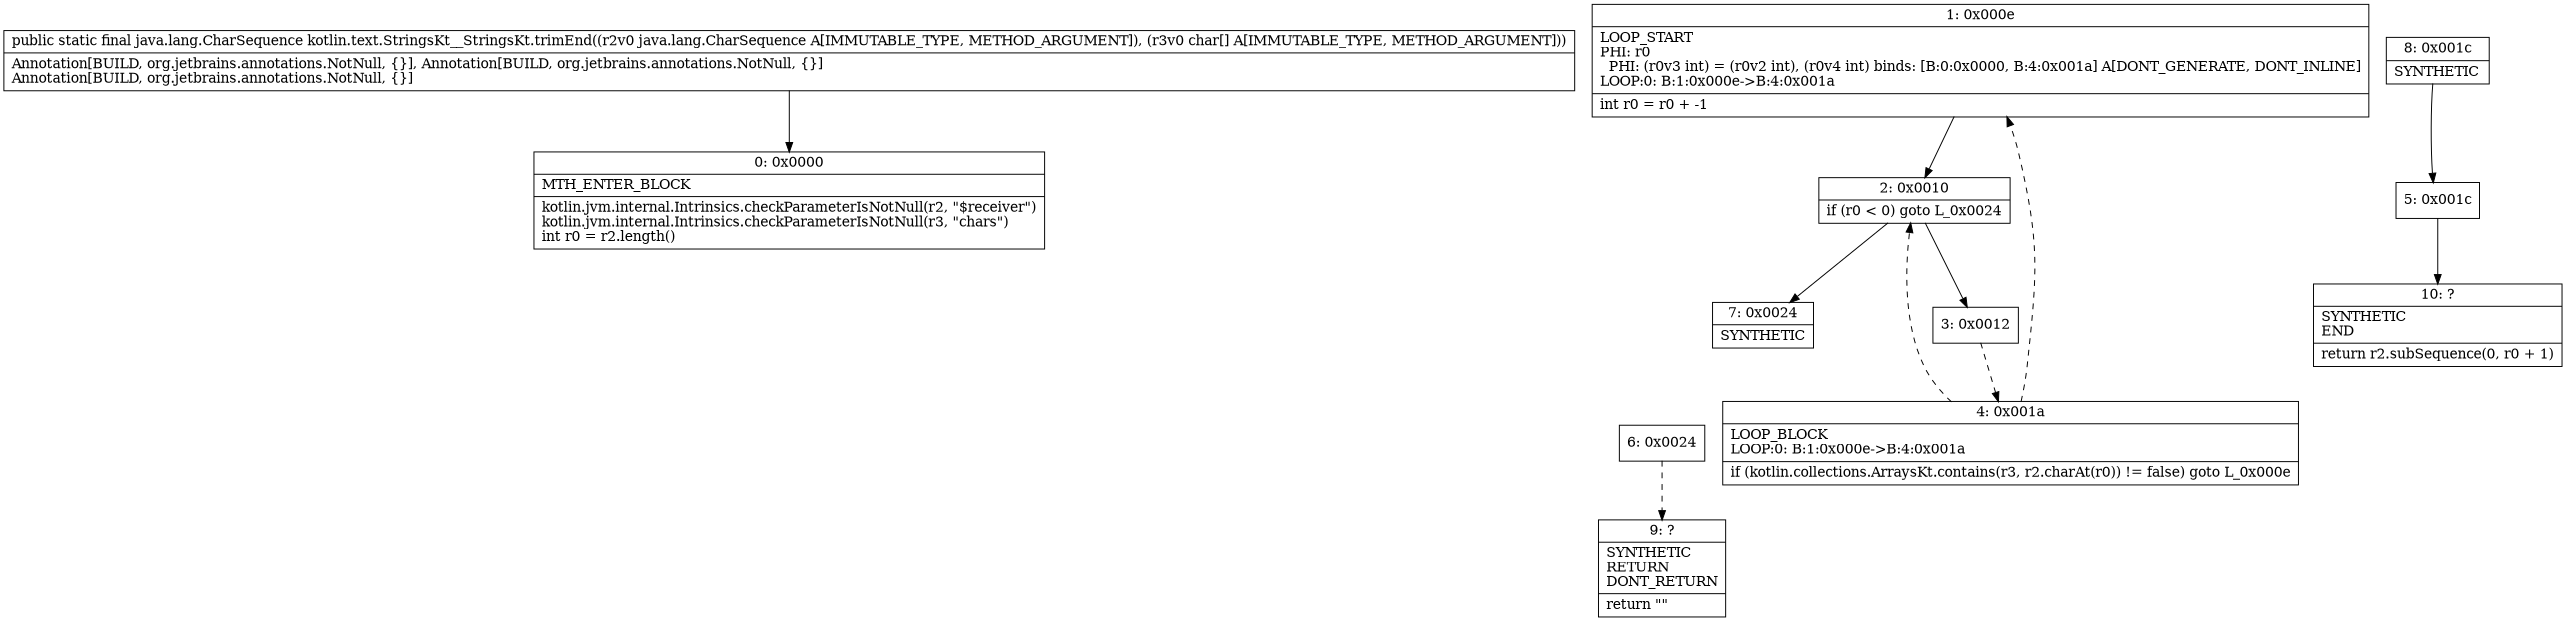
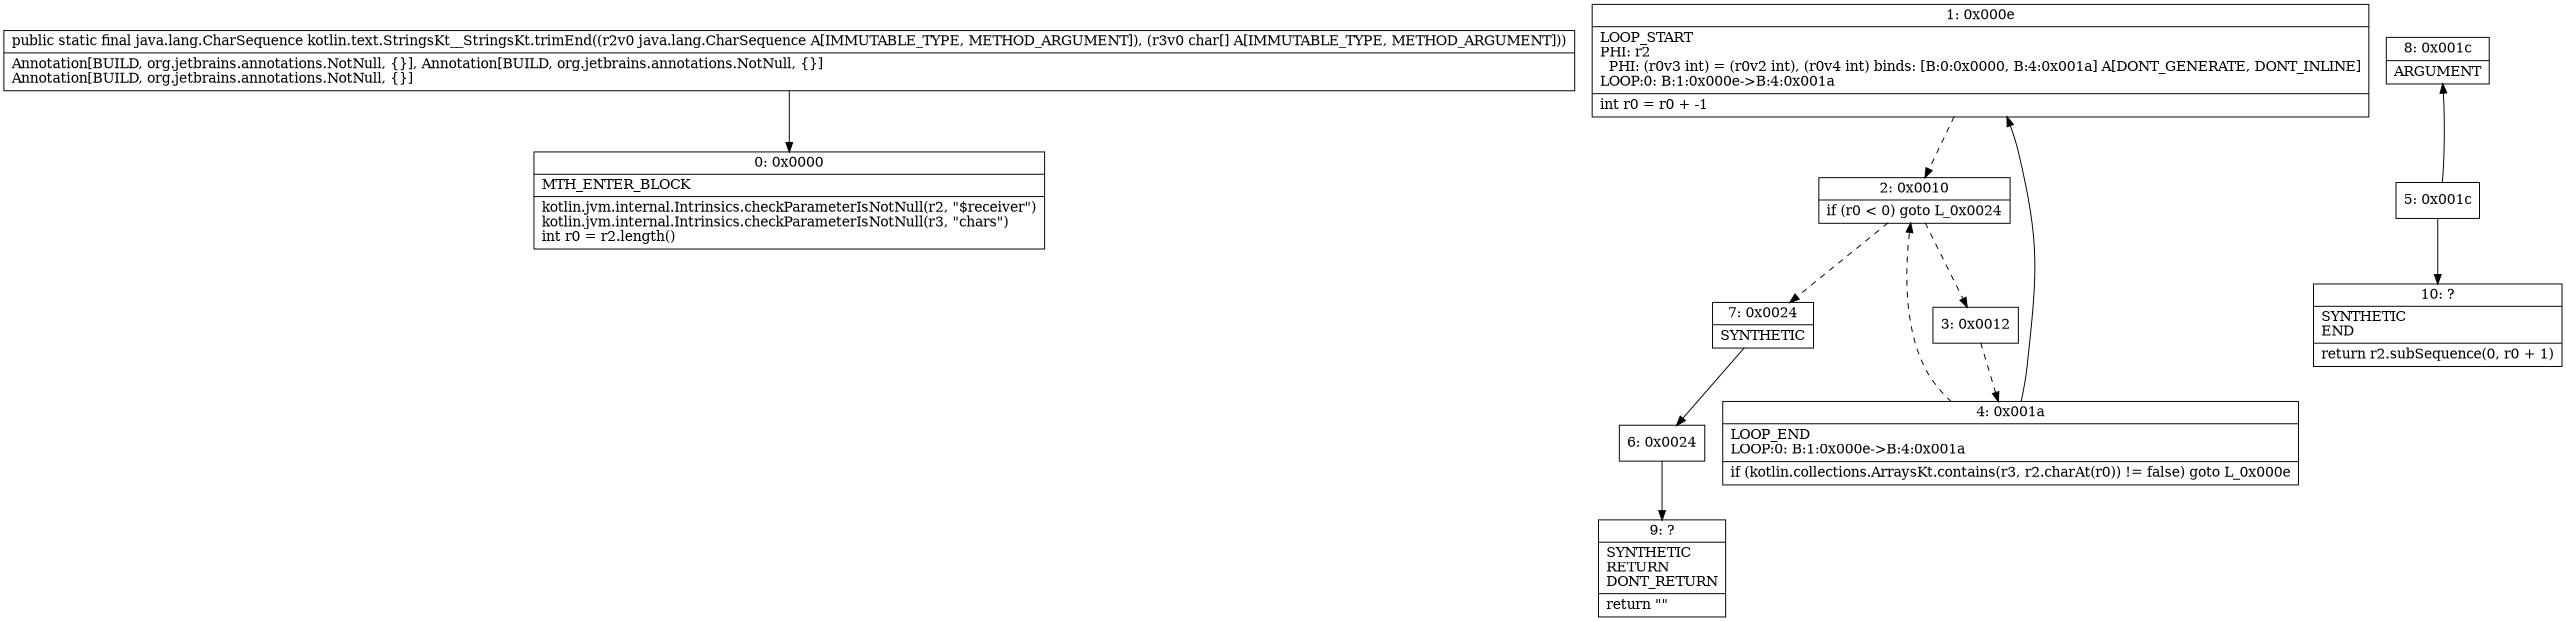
node "1: 0x000e": text "PHI: r0" -> "PHI: r2"
node "8: 0x001c": text "SYNTHETIC" -> "ARGUMENT"
edge "8: 0x001c" -> "5: 0x001c": reversed
edge "1: 0x000e" -> "2: 0x0010": style solid -> dashed
edge "2: 0x0010" -> "7: 0x0024": style solid -> dashed
edge "2: 0x0010" -> "3: 0x0012": style solid -> dashed
edge "4: 0x001a" -> "1: 0x000e": style dashed -> solid
edge "7: 0x0024" -> "6: 0x0024": added
node "4: 0x001a": text "LOOP_BLOCK" -> "LOOP_END"
edge "6: 0x0024" -> "9: ?": style dashed -> solid
